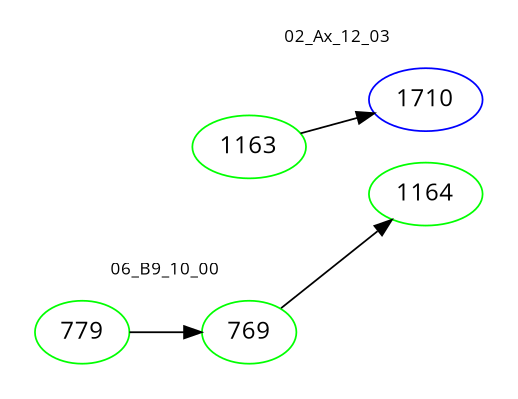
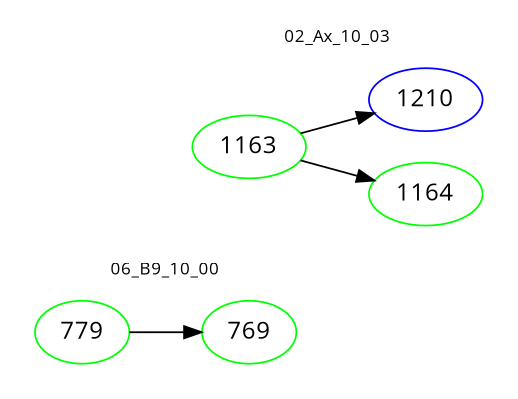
cluster "02_Ax_12_03": label "02_Ax_12_03" -> "02_Ax_10_03"
node "1710": label "1710" -> "1210"
edge "769" -> "1164": now "1163" -> "1164"
